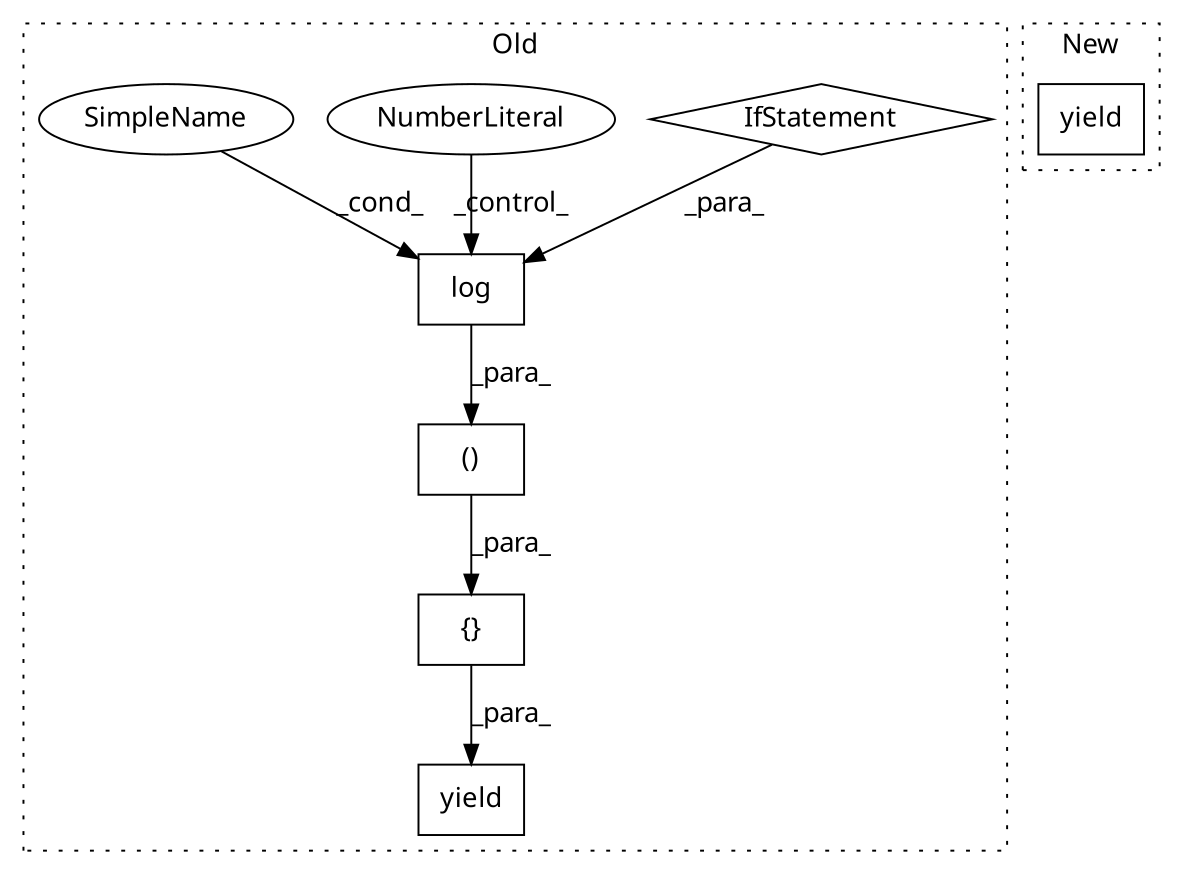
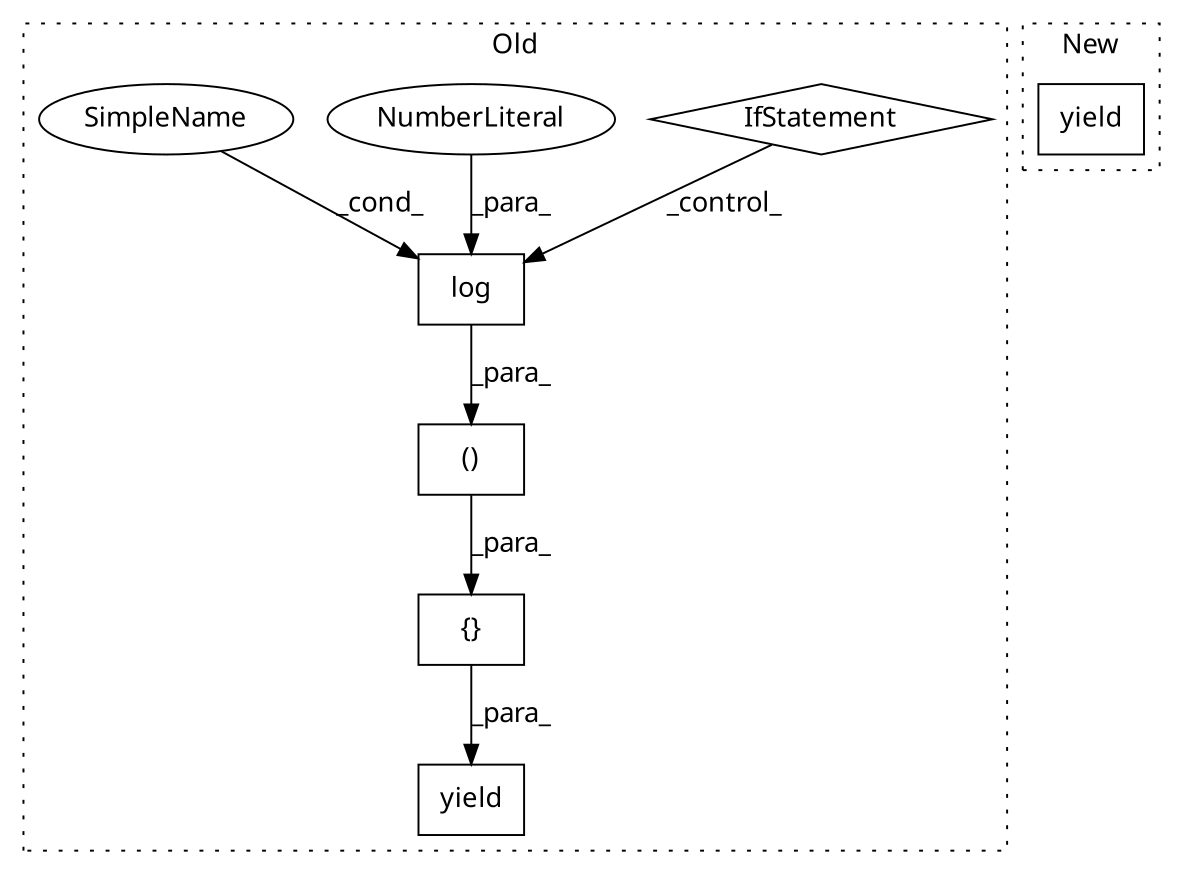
edge "NumberLiteral" -> "log": label "_control_" -> "_para_"
edge "IfStatement" -> "log": label "_para_" -> "_control_"
